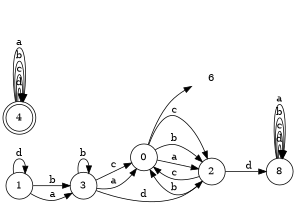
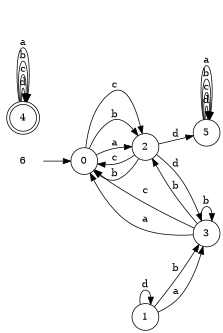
edge "0" -> "6": reversed
node "8": label "8" -> "5"
edge "2" -> "3": added, label "d"
edge "3" -> "2": label "d" -> "b"
